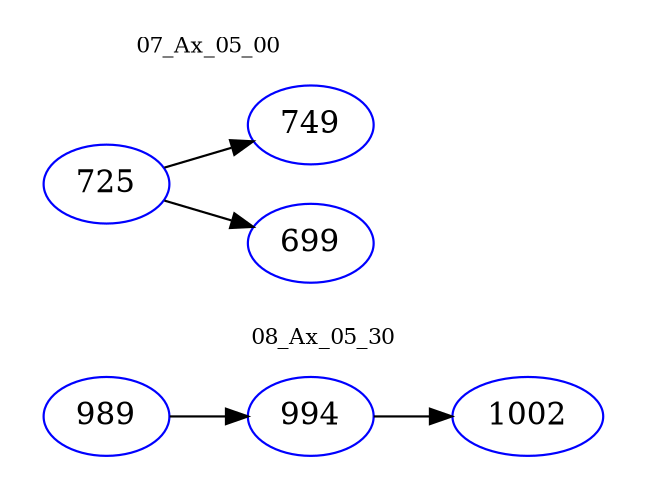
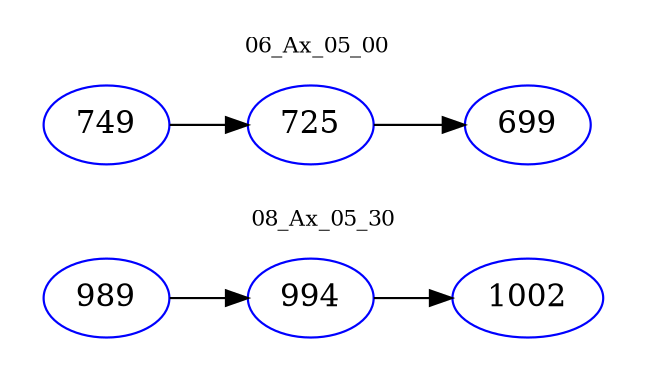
cluster "07_Ax_05_00": label "07_Ax_05_00" -> "06_Ax_05_00"
edge "725" -> "749": reversed
